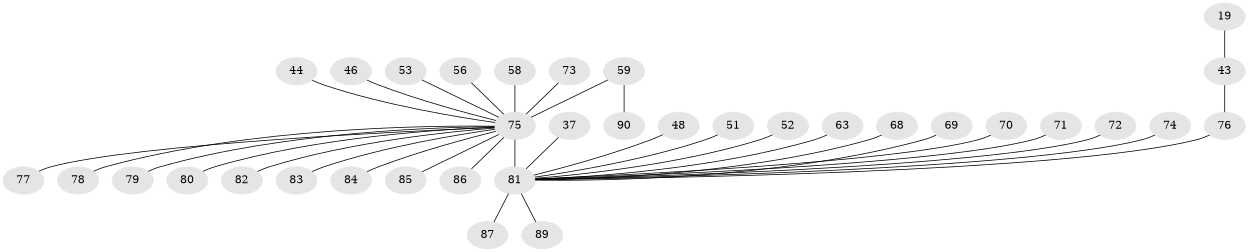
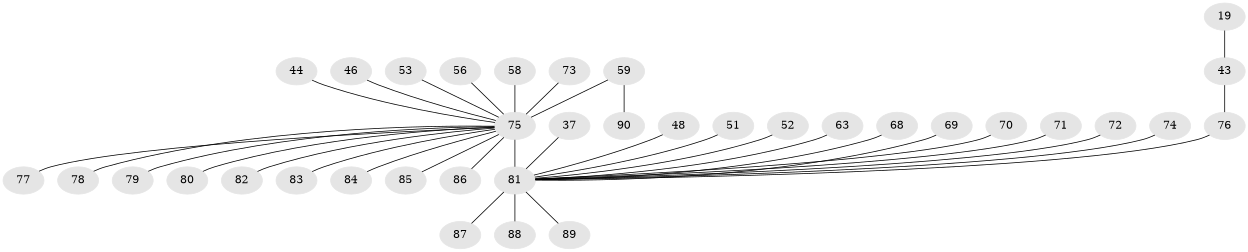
node "88": added
